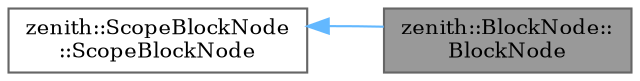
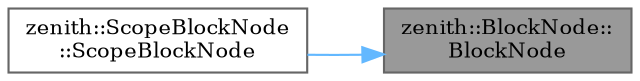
edge "zenith::BlockNode:: BlockNode" -> "zenith::ScopeBlockNode ::ScopeBlockNode": reversed
